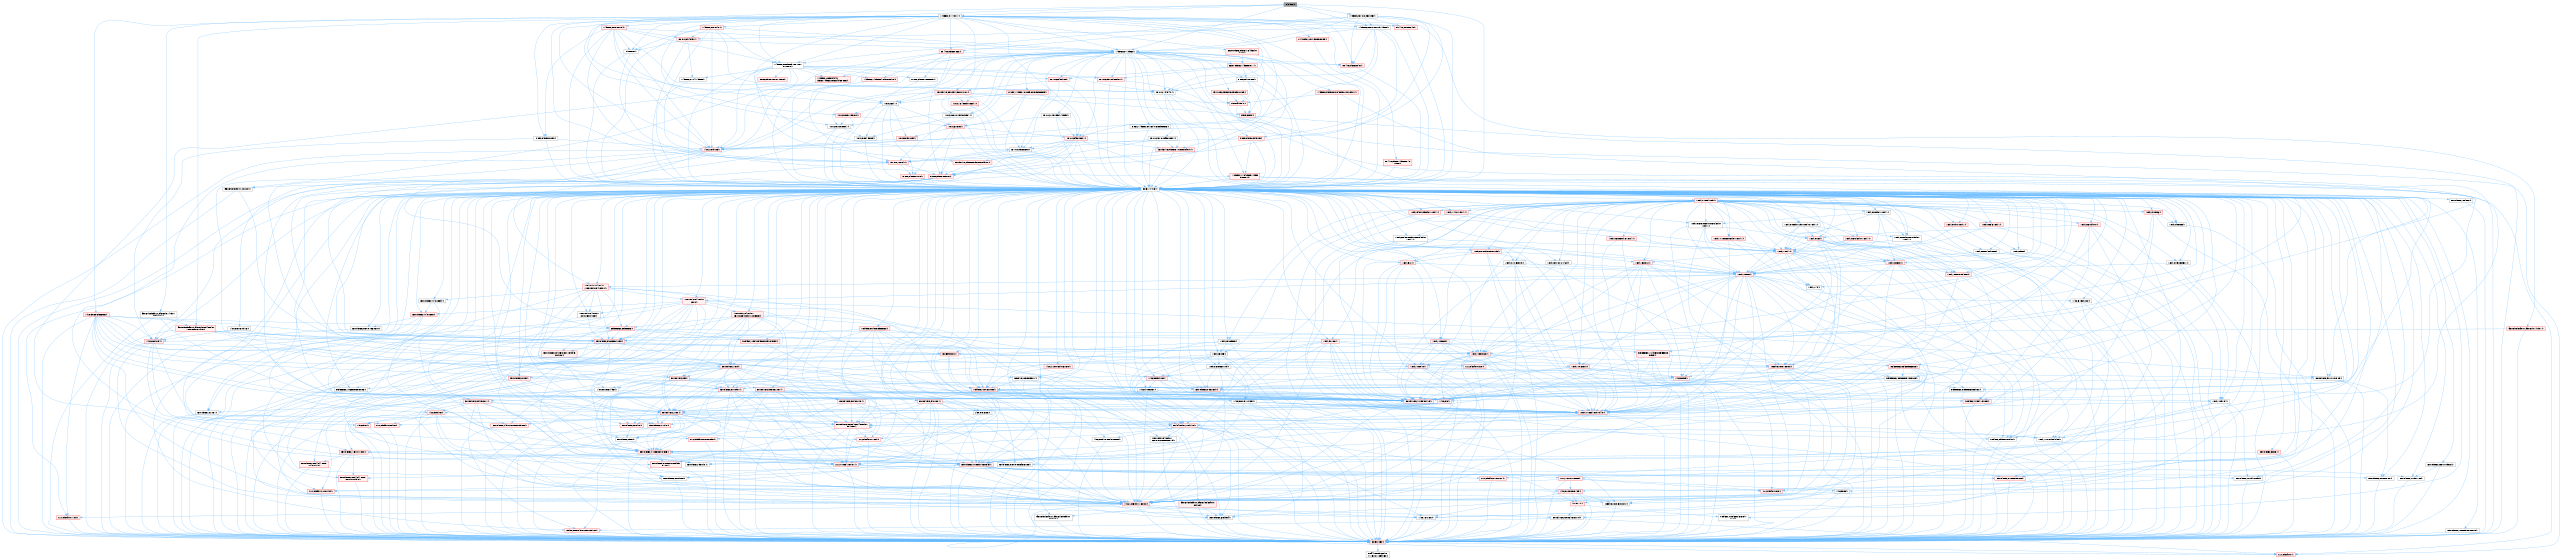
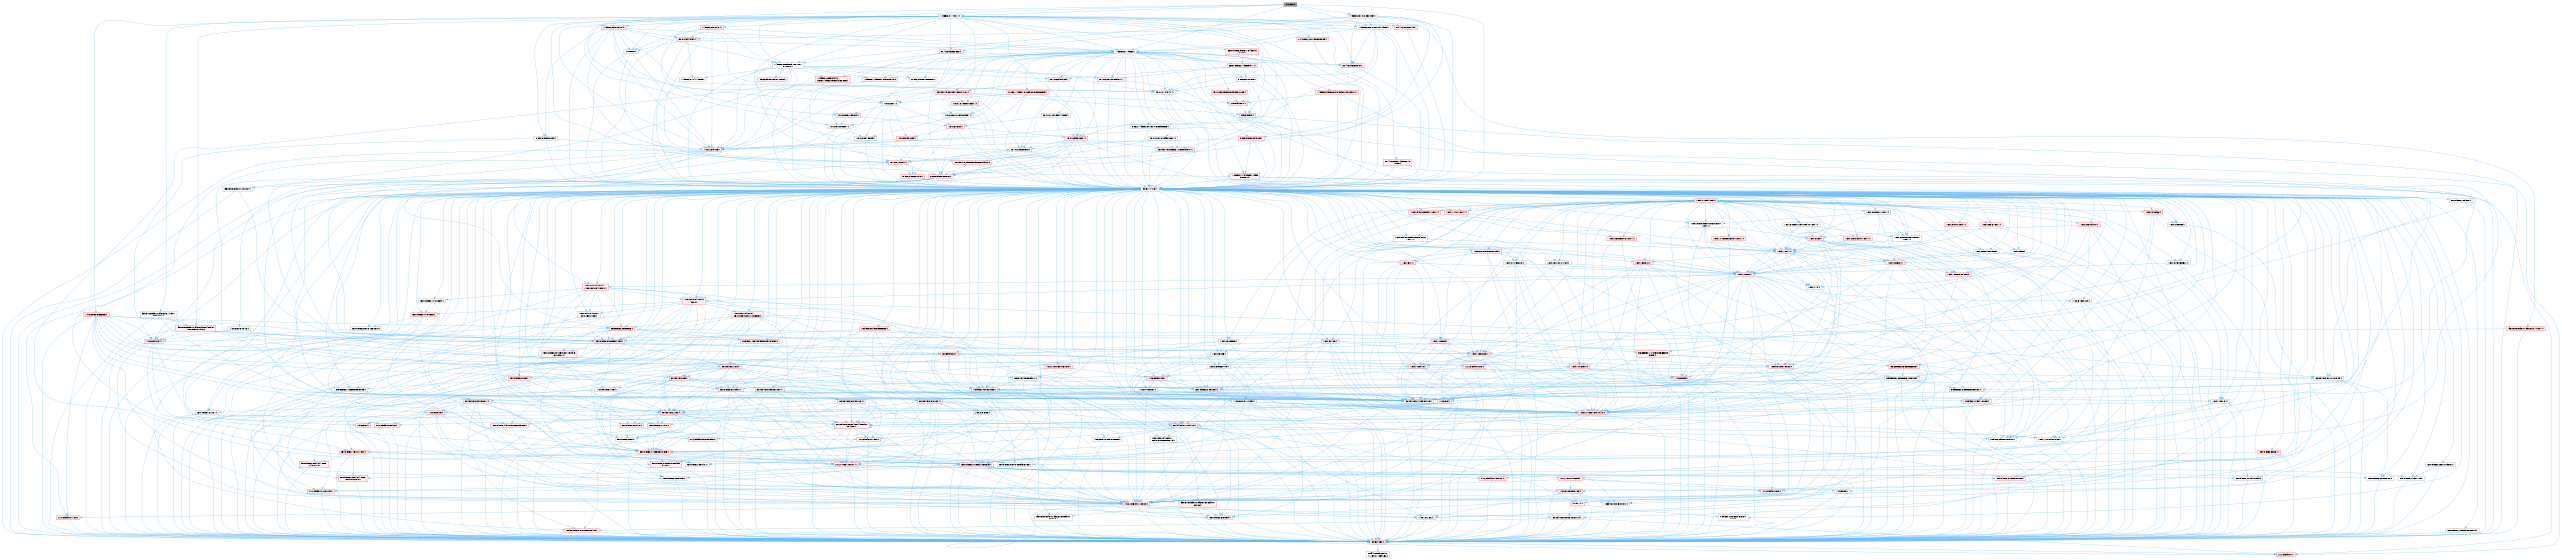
node "Templates/PointerIsConvertible FromTo.h": label "Templates/PointerIsConvertible FromTo.h" -> "Templates/PointerIsConvertible Function.h"
